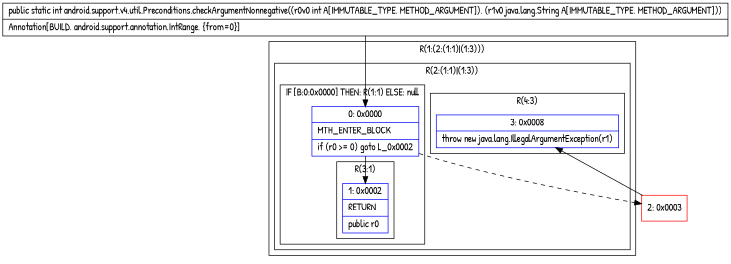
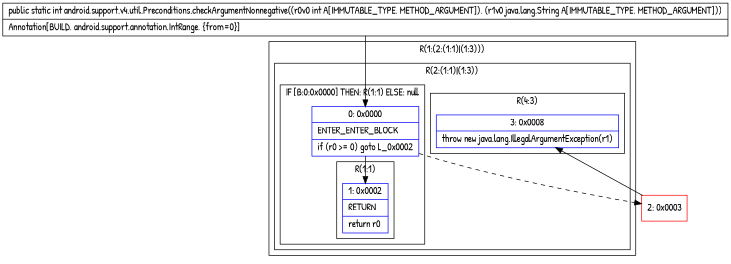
node "0: 0x0000": text "MTH_ENTER_BLOCK" -> "ENTER_ENTER_BLOCK"
cluster "R(3:1)": label "R(3:1)" -> "R(1:1)"
node "1: 0x0002": text "public r0" -> "return r0"
